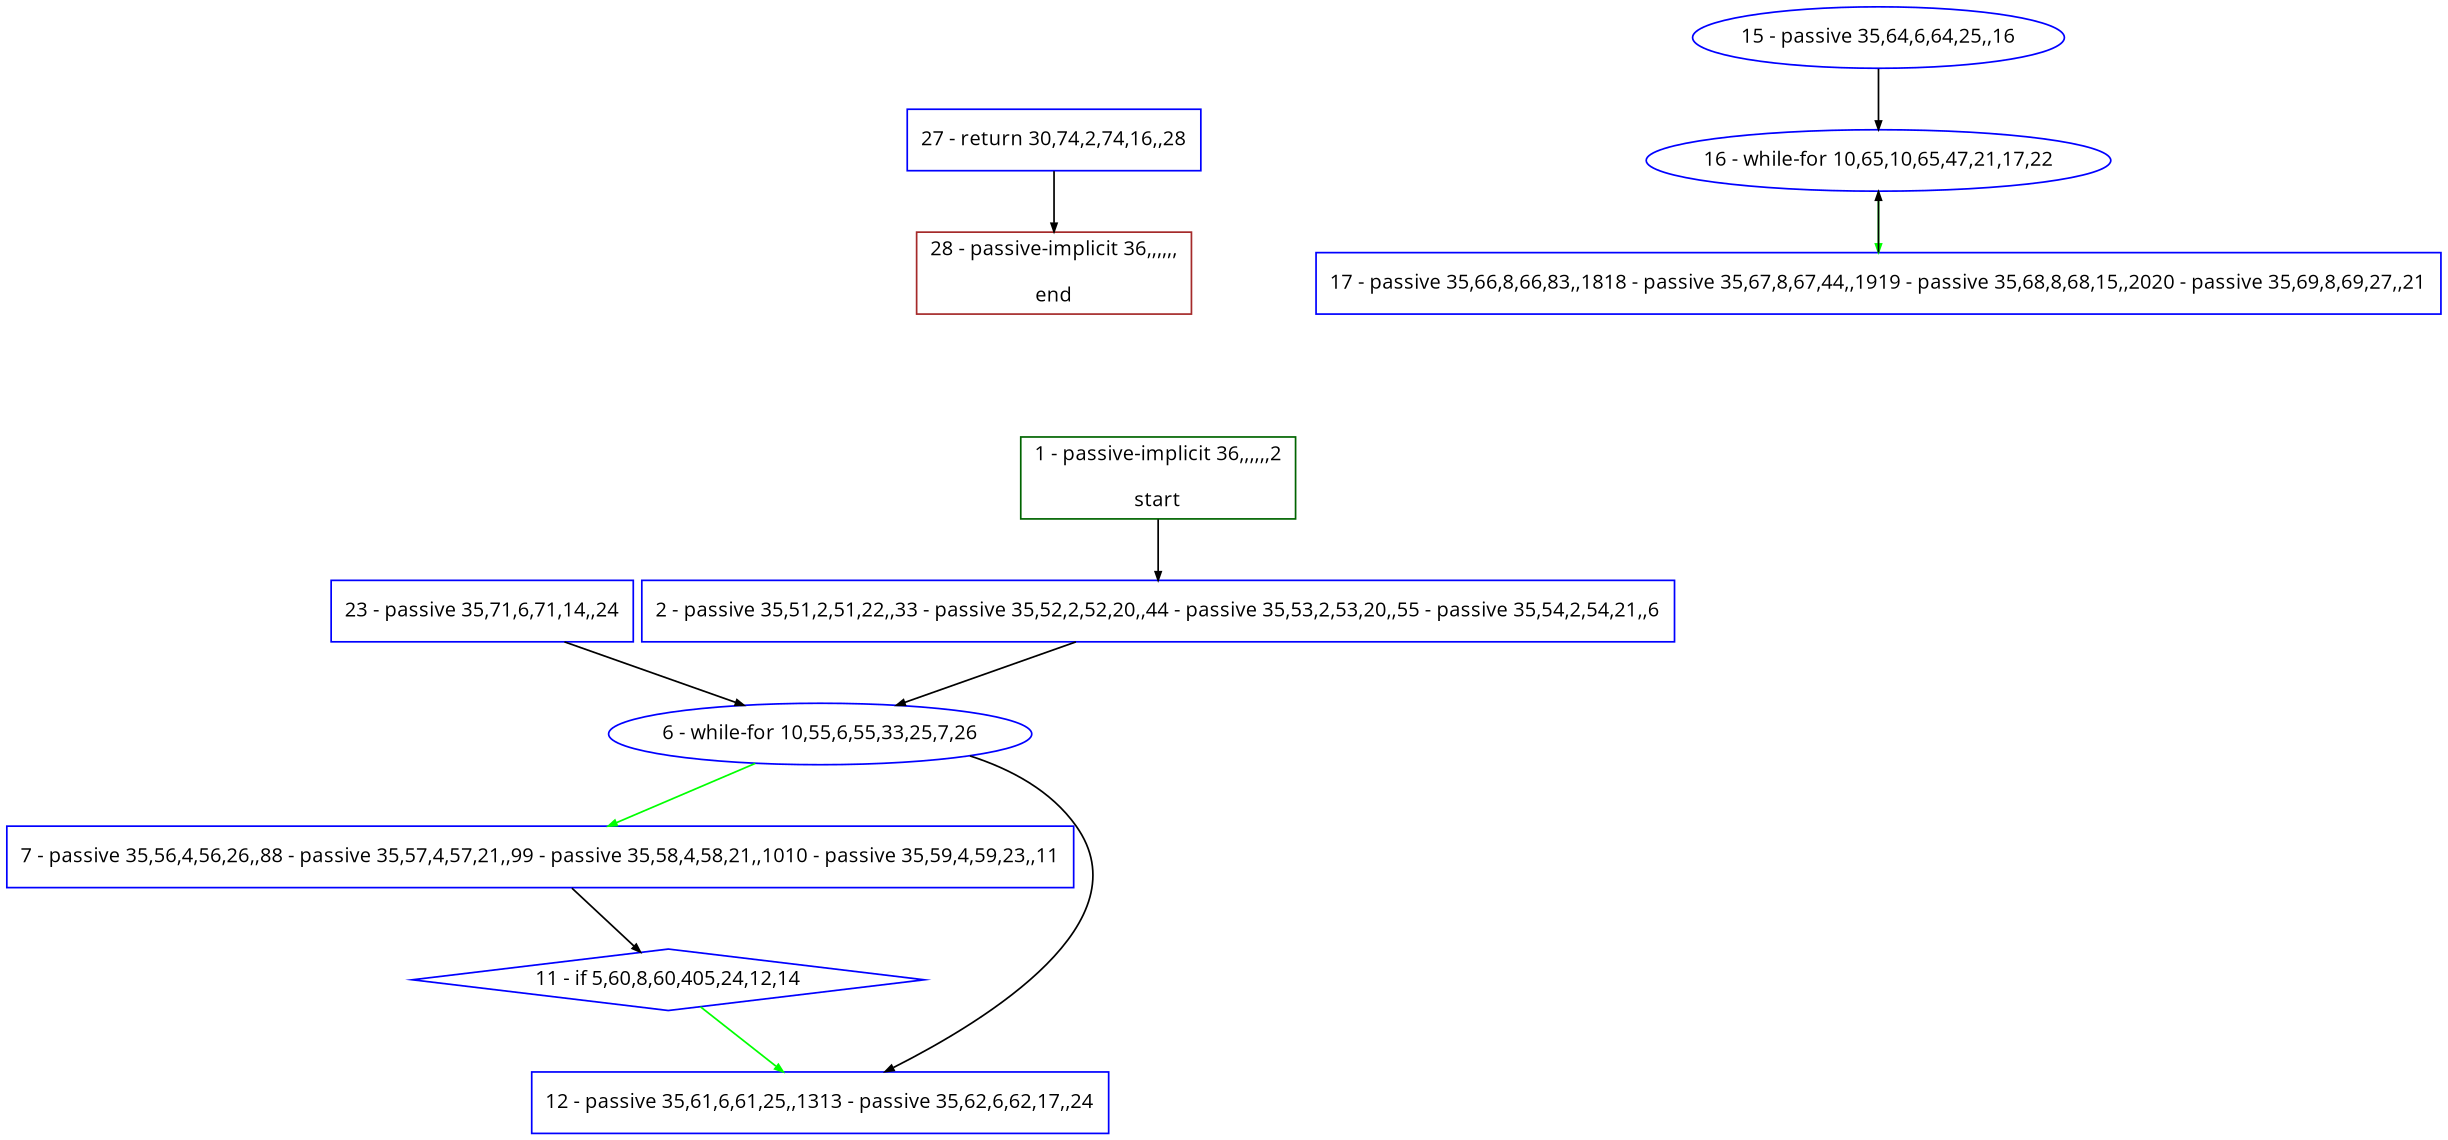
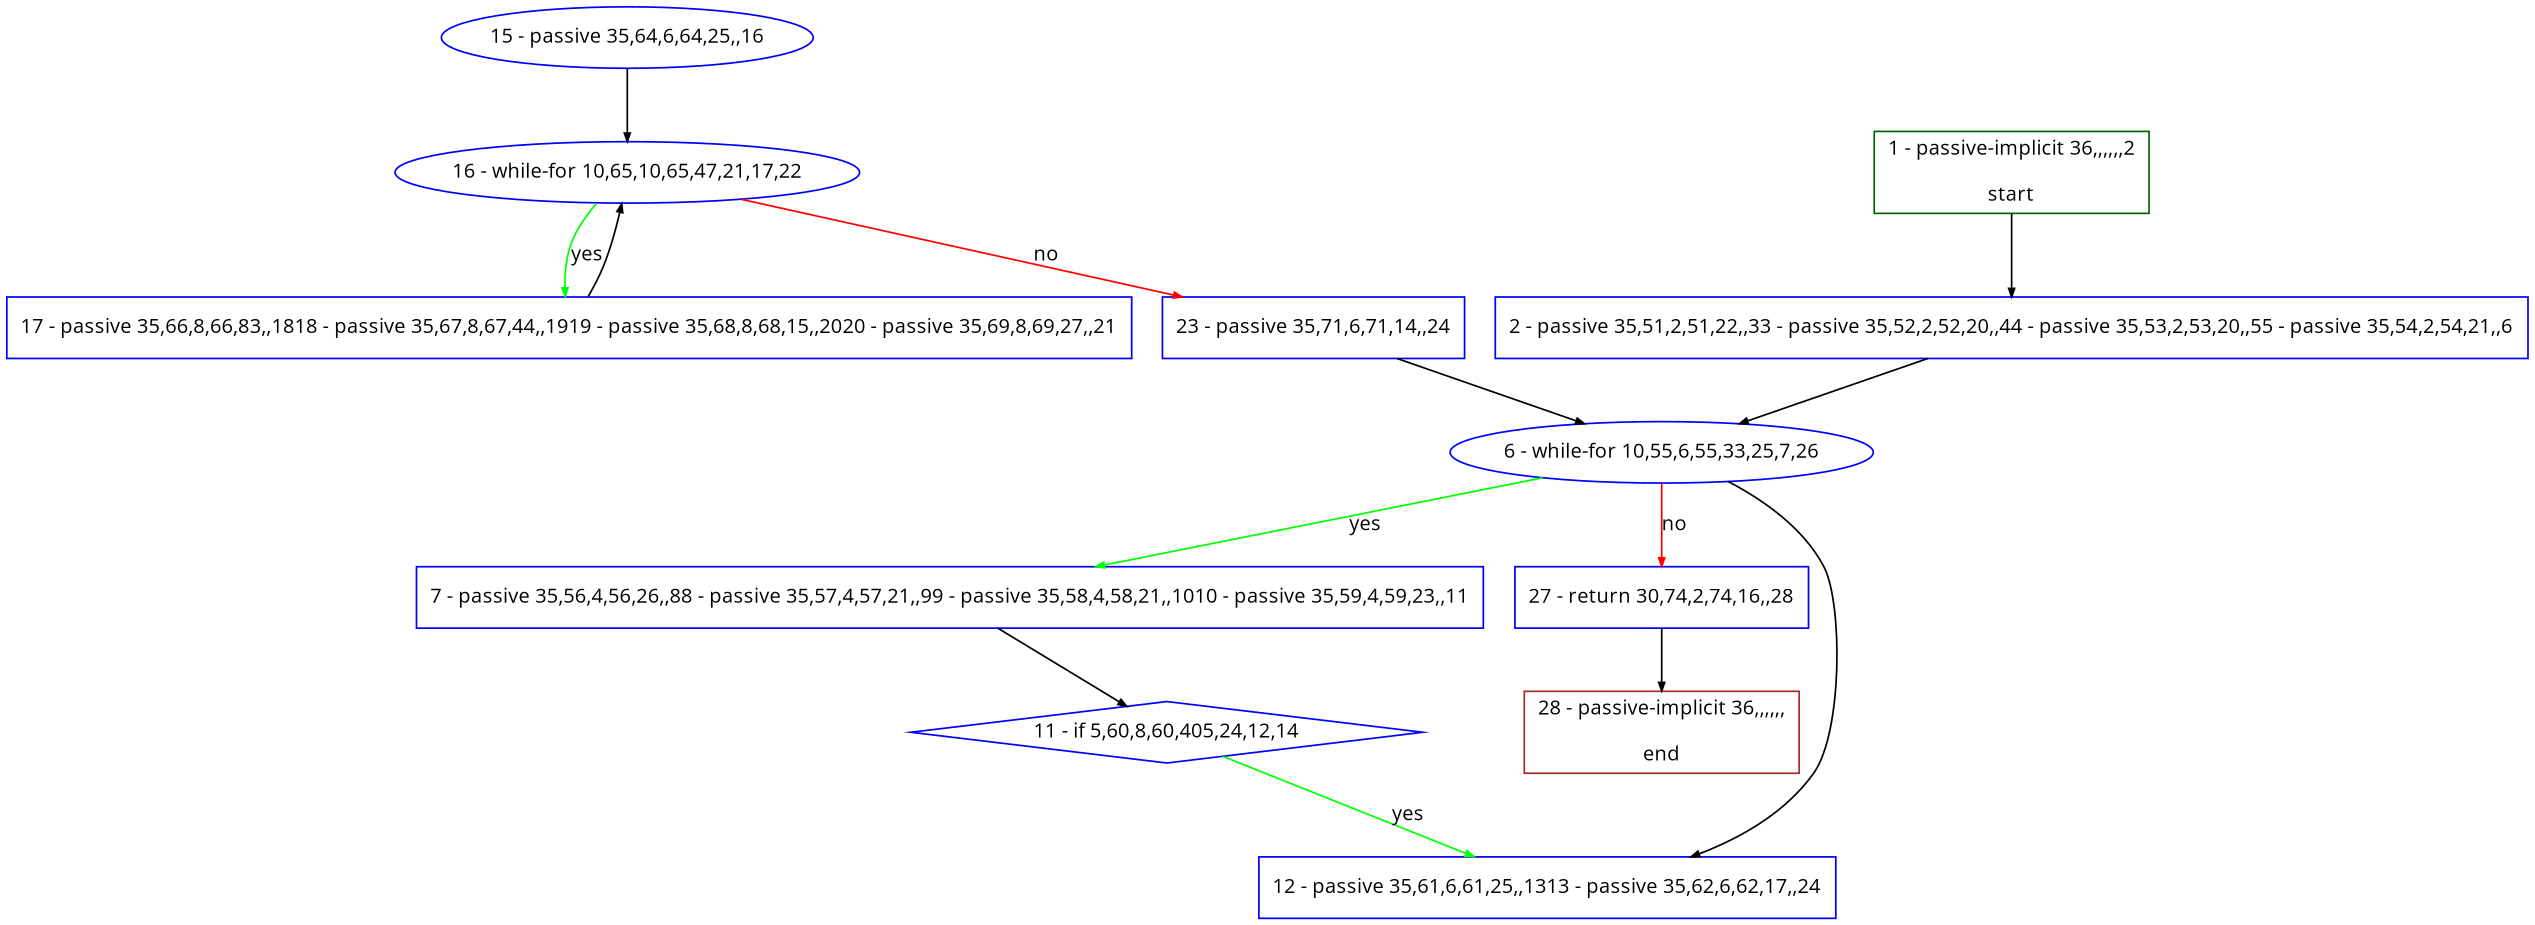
edge "16 - while-for 10,65,10,65,47,21,17,22" -> "23 - passive 35,71,6,71,14,,24": added, label "no"
edge "6 - while-for 10,55,6,55,33,25,7,26" -> "27 - return 30,74,2,74,16,,28": added, label "no"
